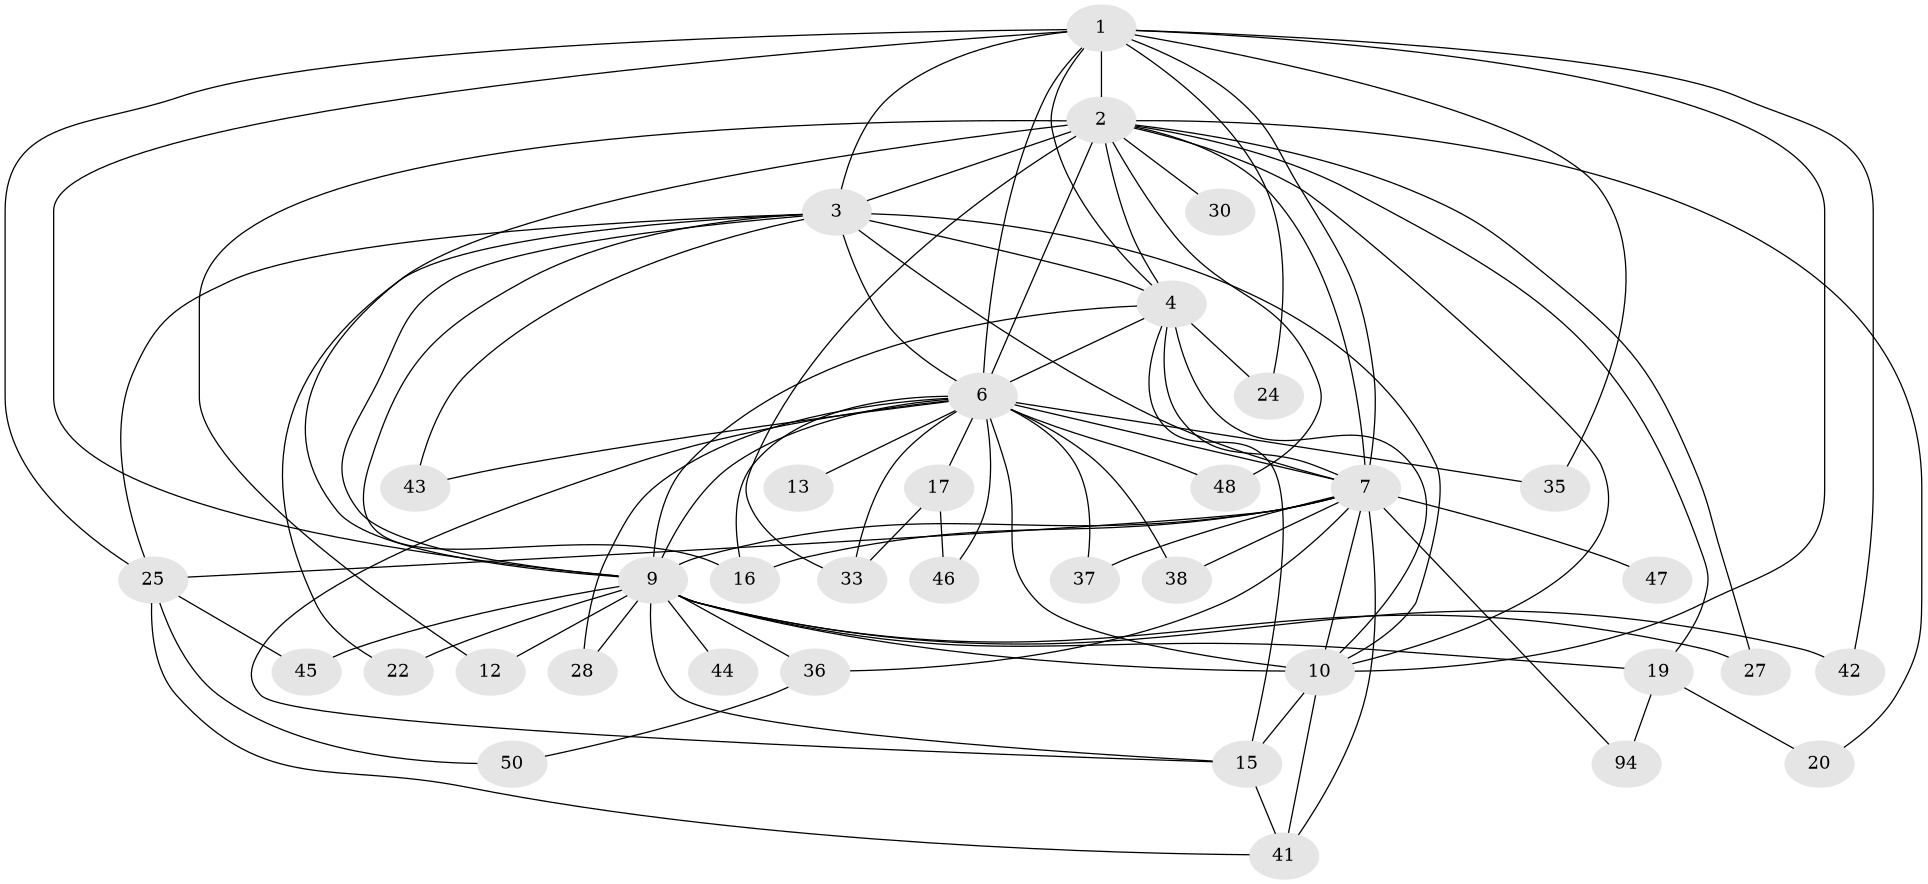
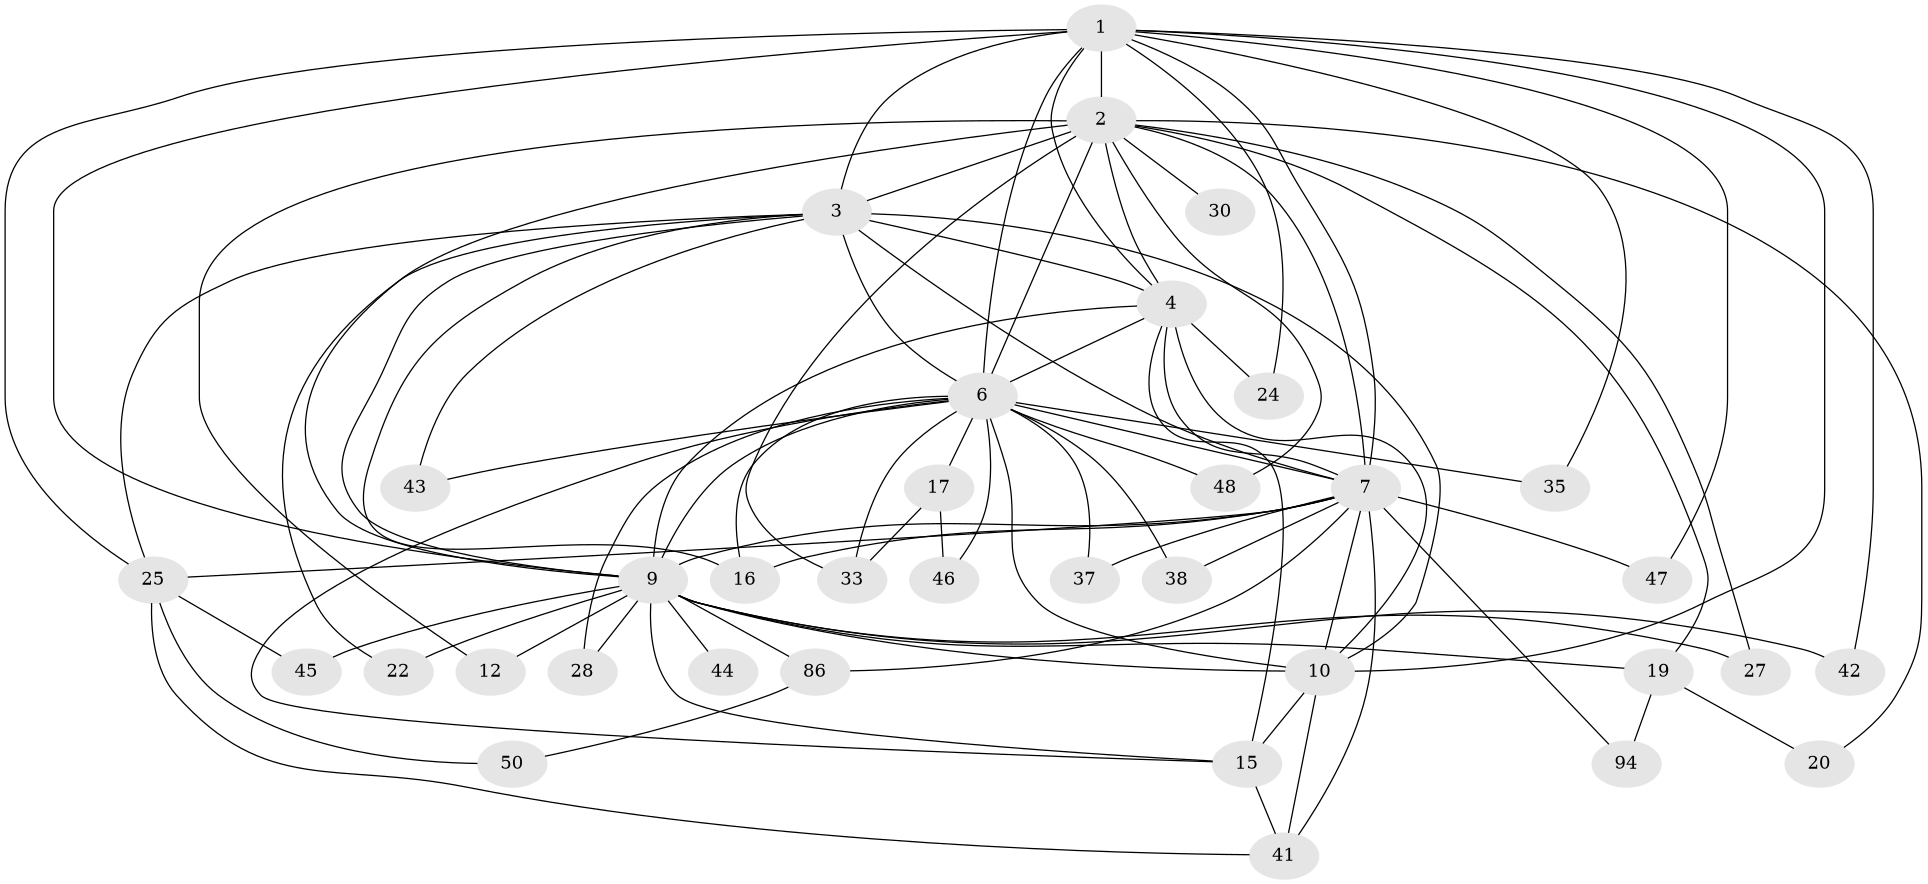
edge "1" -- "47": added
edge "2" -- "10": removed
node "13": removed
node "36": label "36" -> "86"
